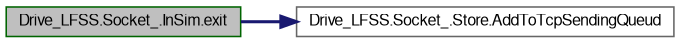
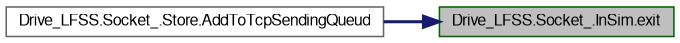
edge "Drive_LFSS.Socket_.InSim.exit" -> "Drive_LFSS.Socket_.Store.AddToTcpSendingQueud": reversed
